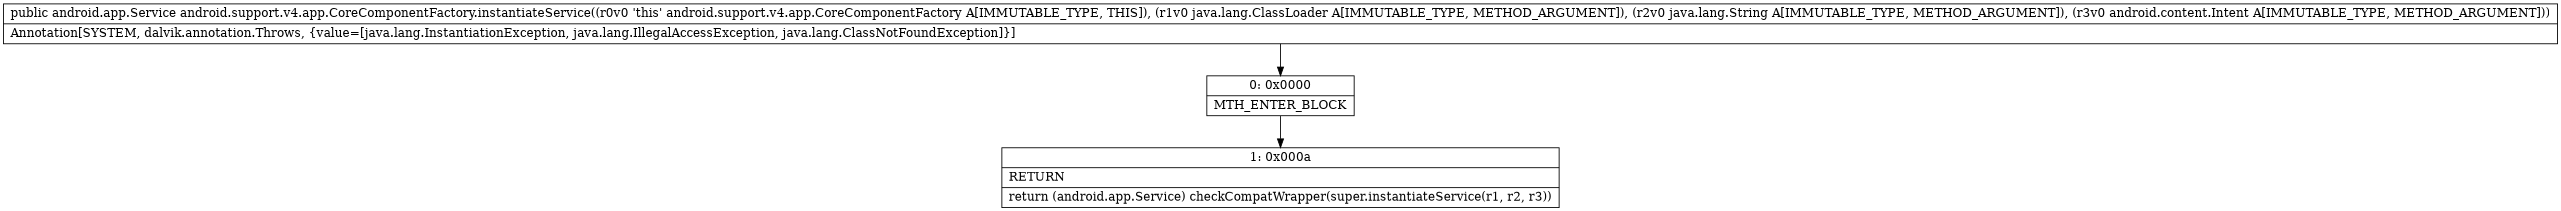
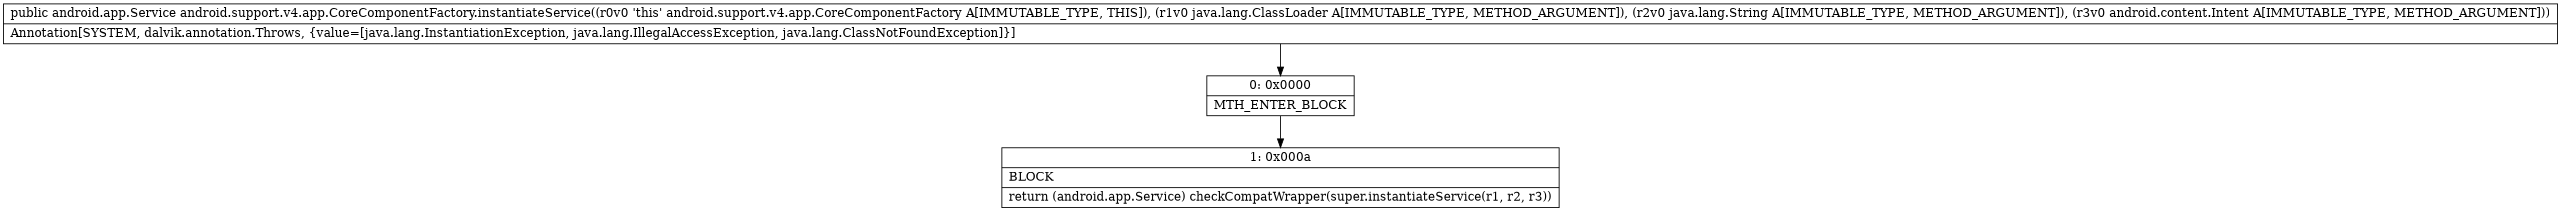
node "1: 0x000a": text "RETURN" -> "BLOCK"
